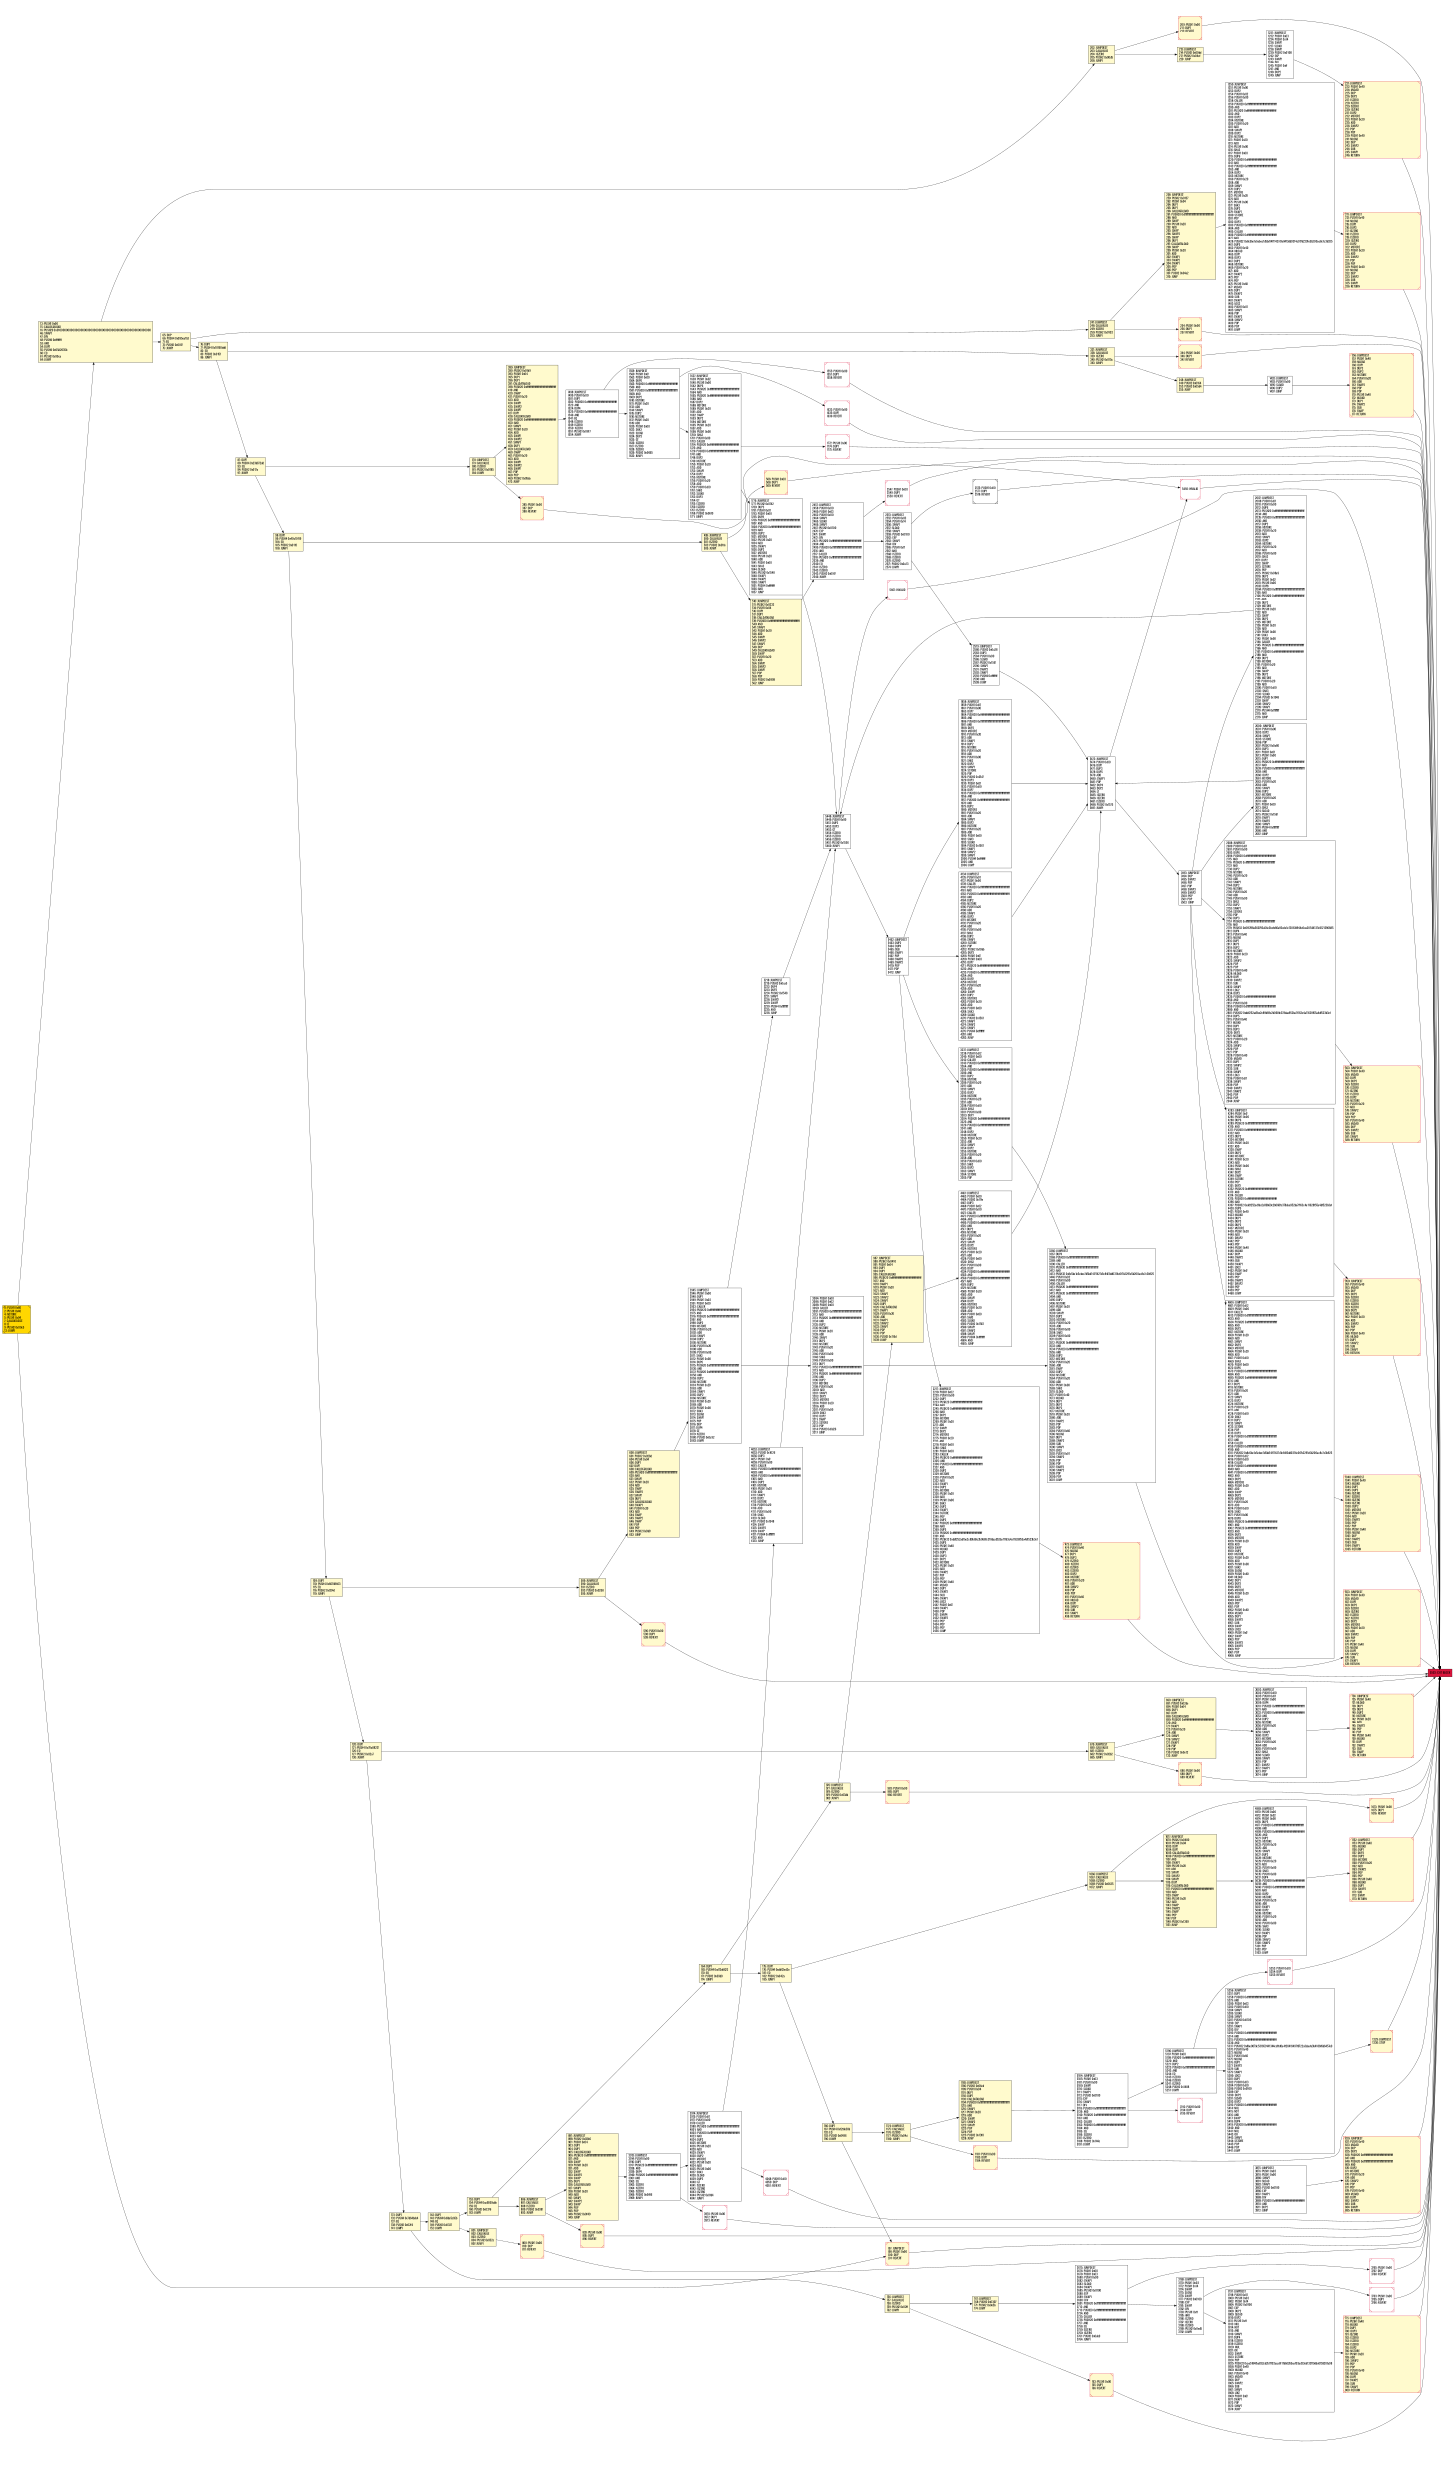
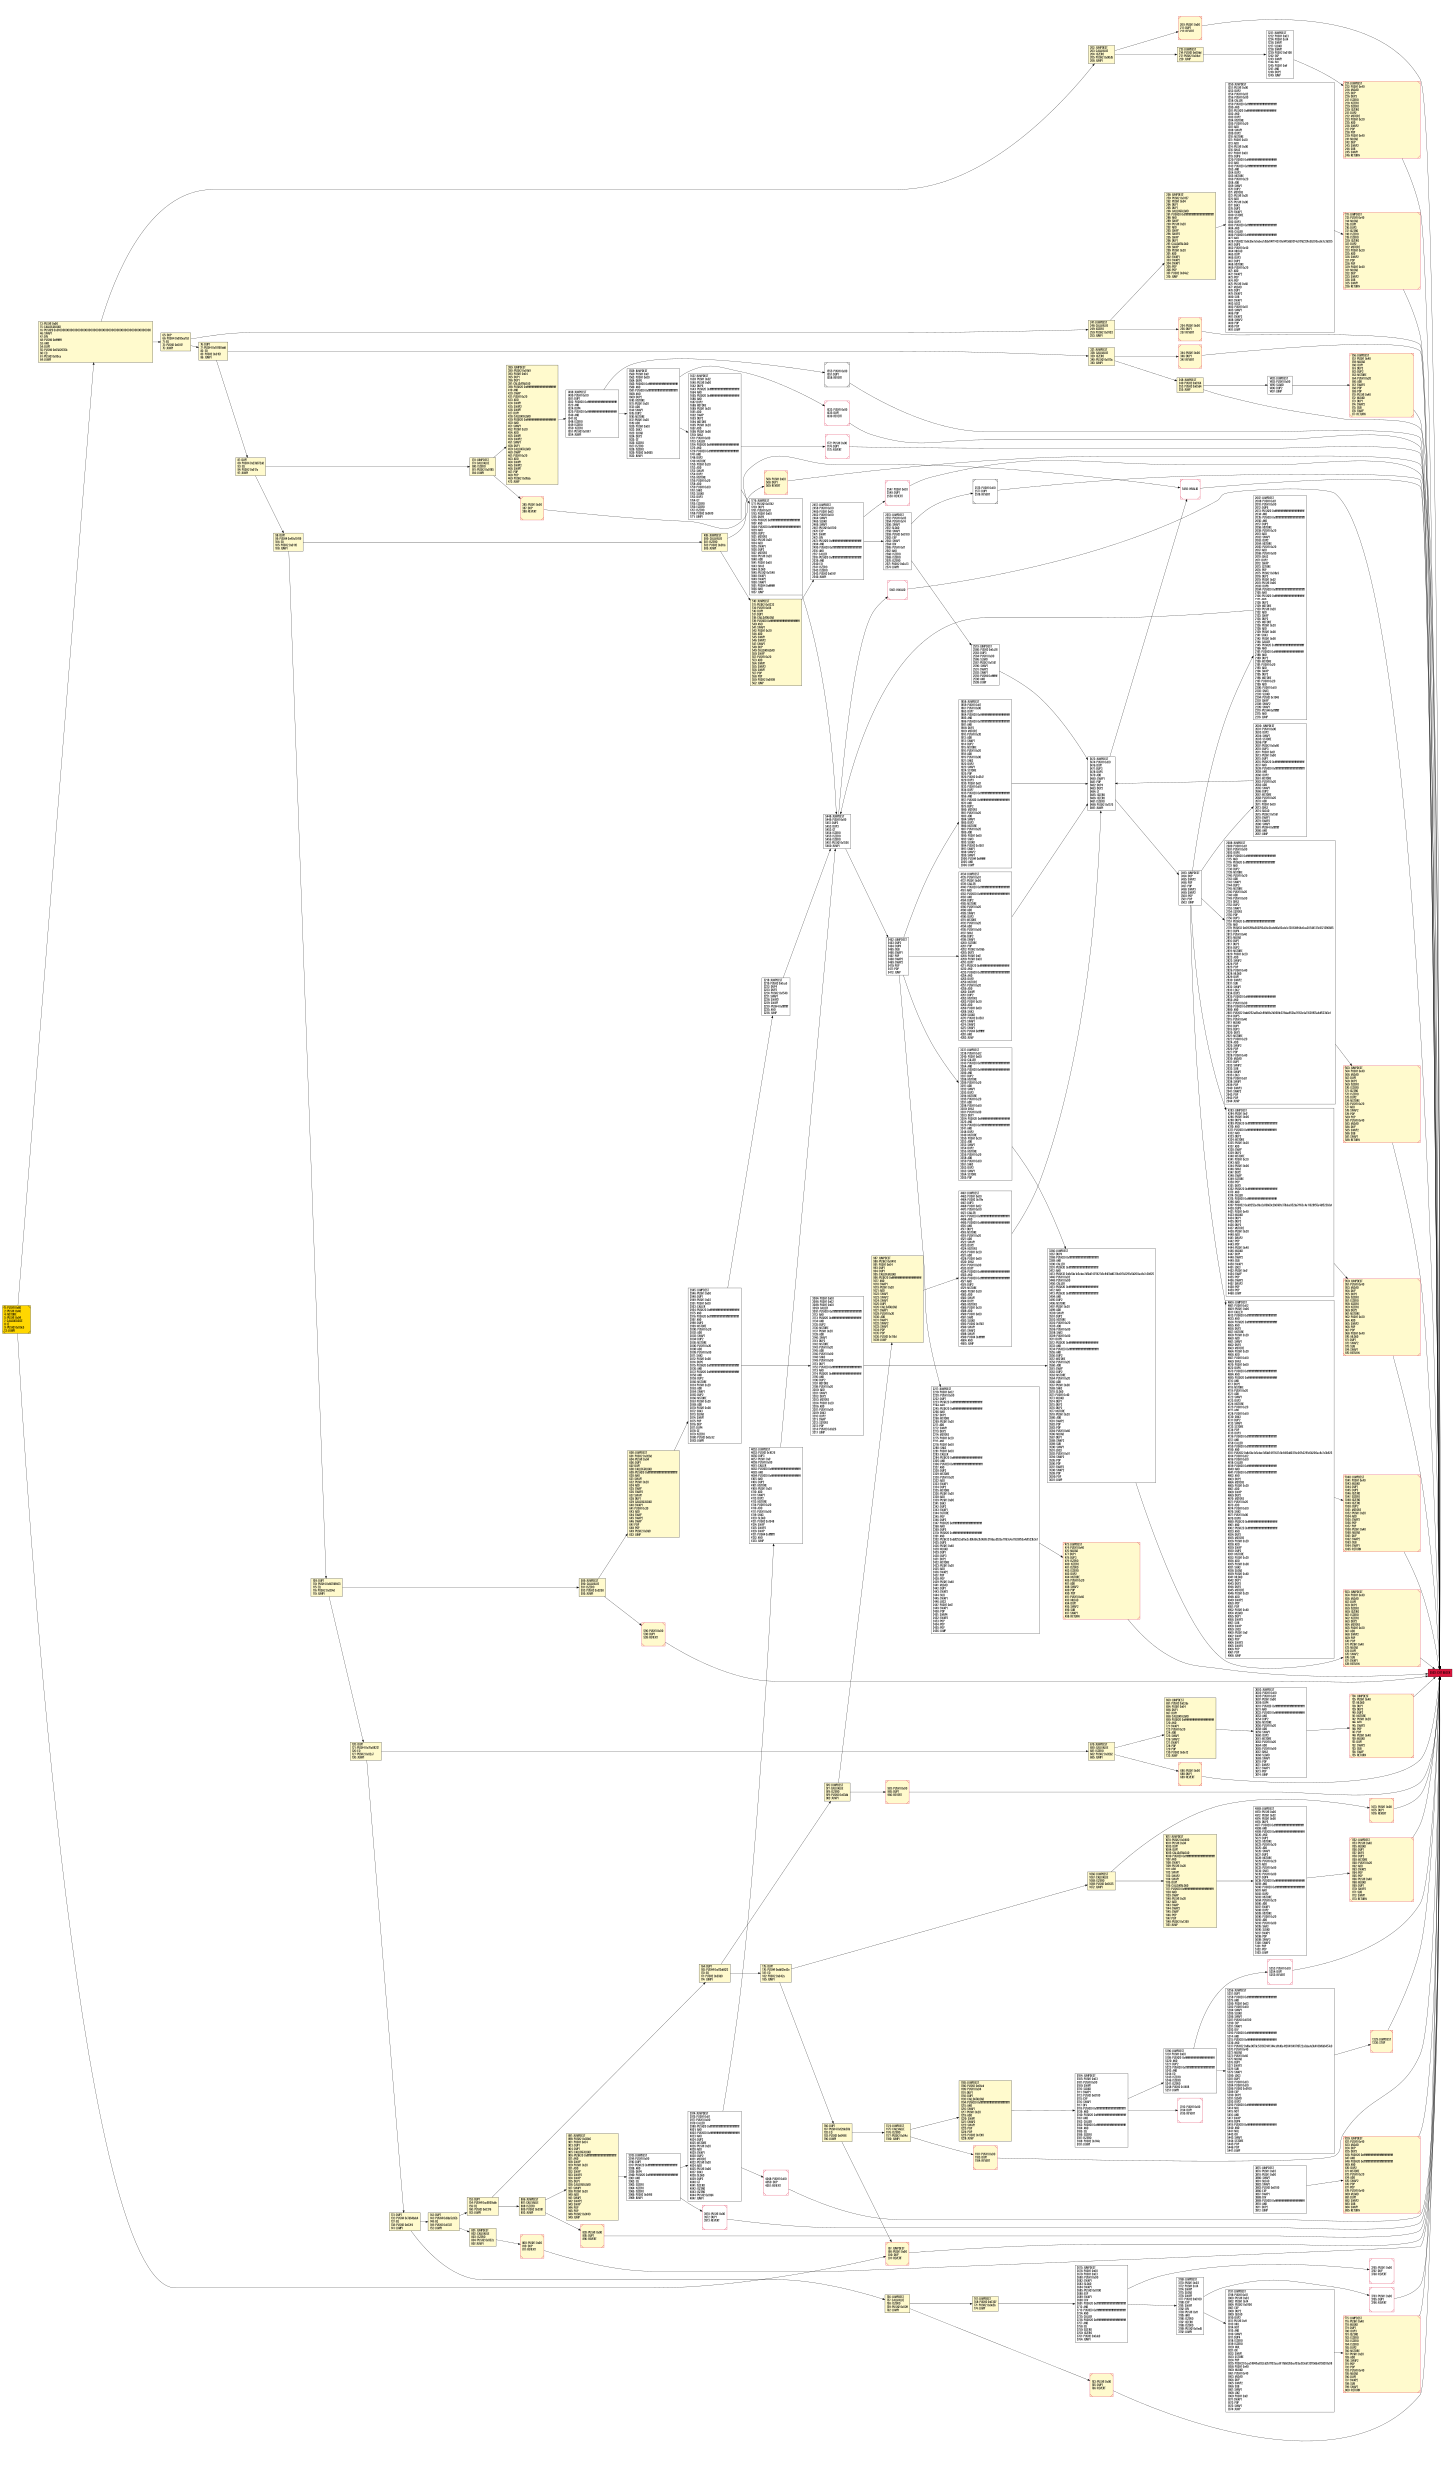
node "1555: PUSH1 0x00 1557: DUP1 1558: REVERT": color crimson -> black
edge "3765: PUSH1 0x00 3767: DUP1 3768: REVERT" -> "5503: EXIT BLOCK": now "348: JUMPDEST 349: PUSH2 0x0164 352: PUSH2 0x05d4 355: JUMP" -> "5503: EXIT BLOCK"
